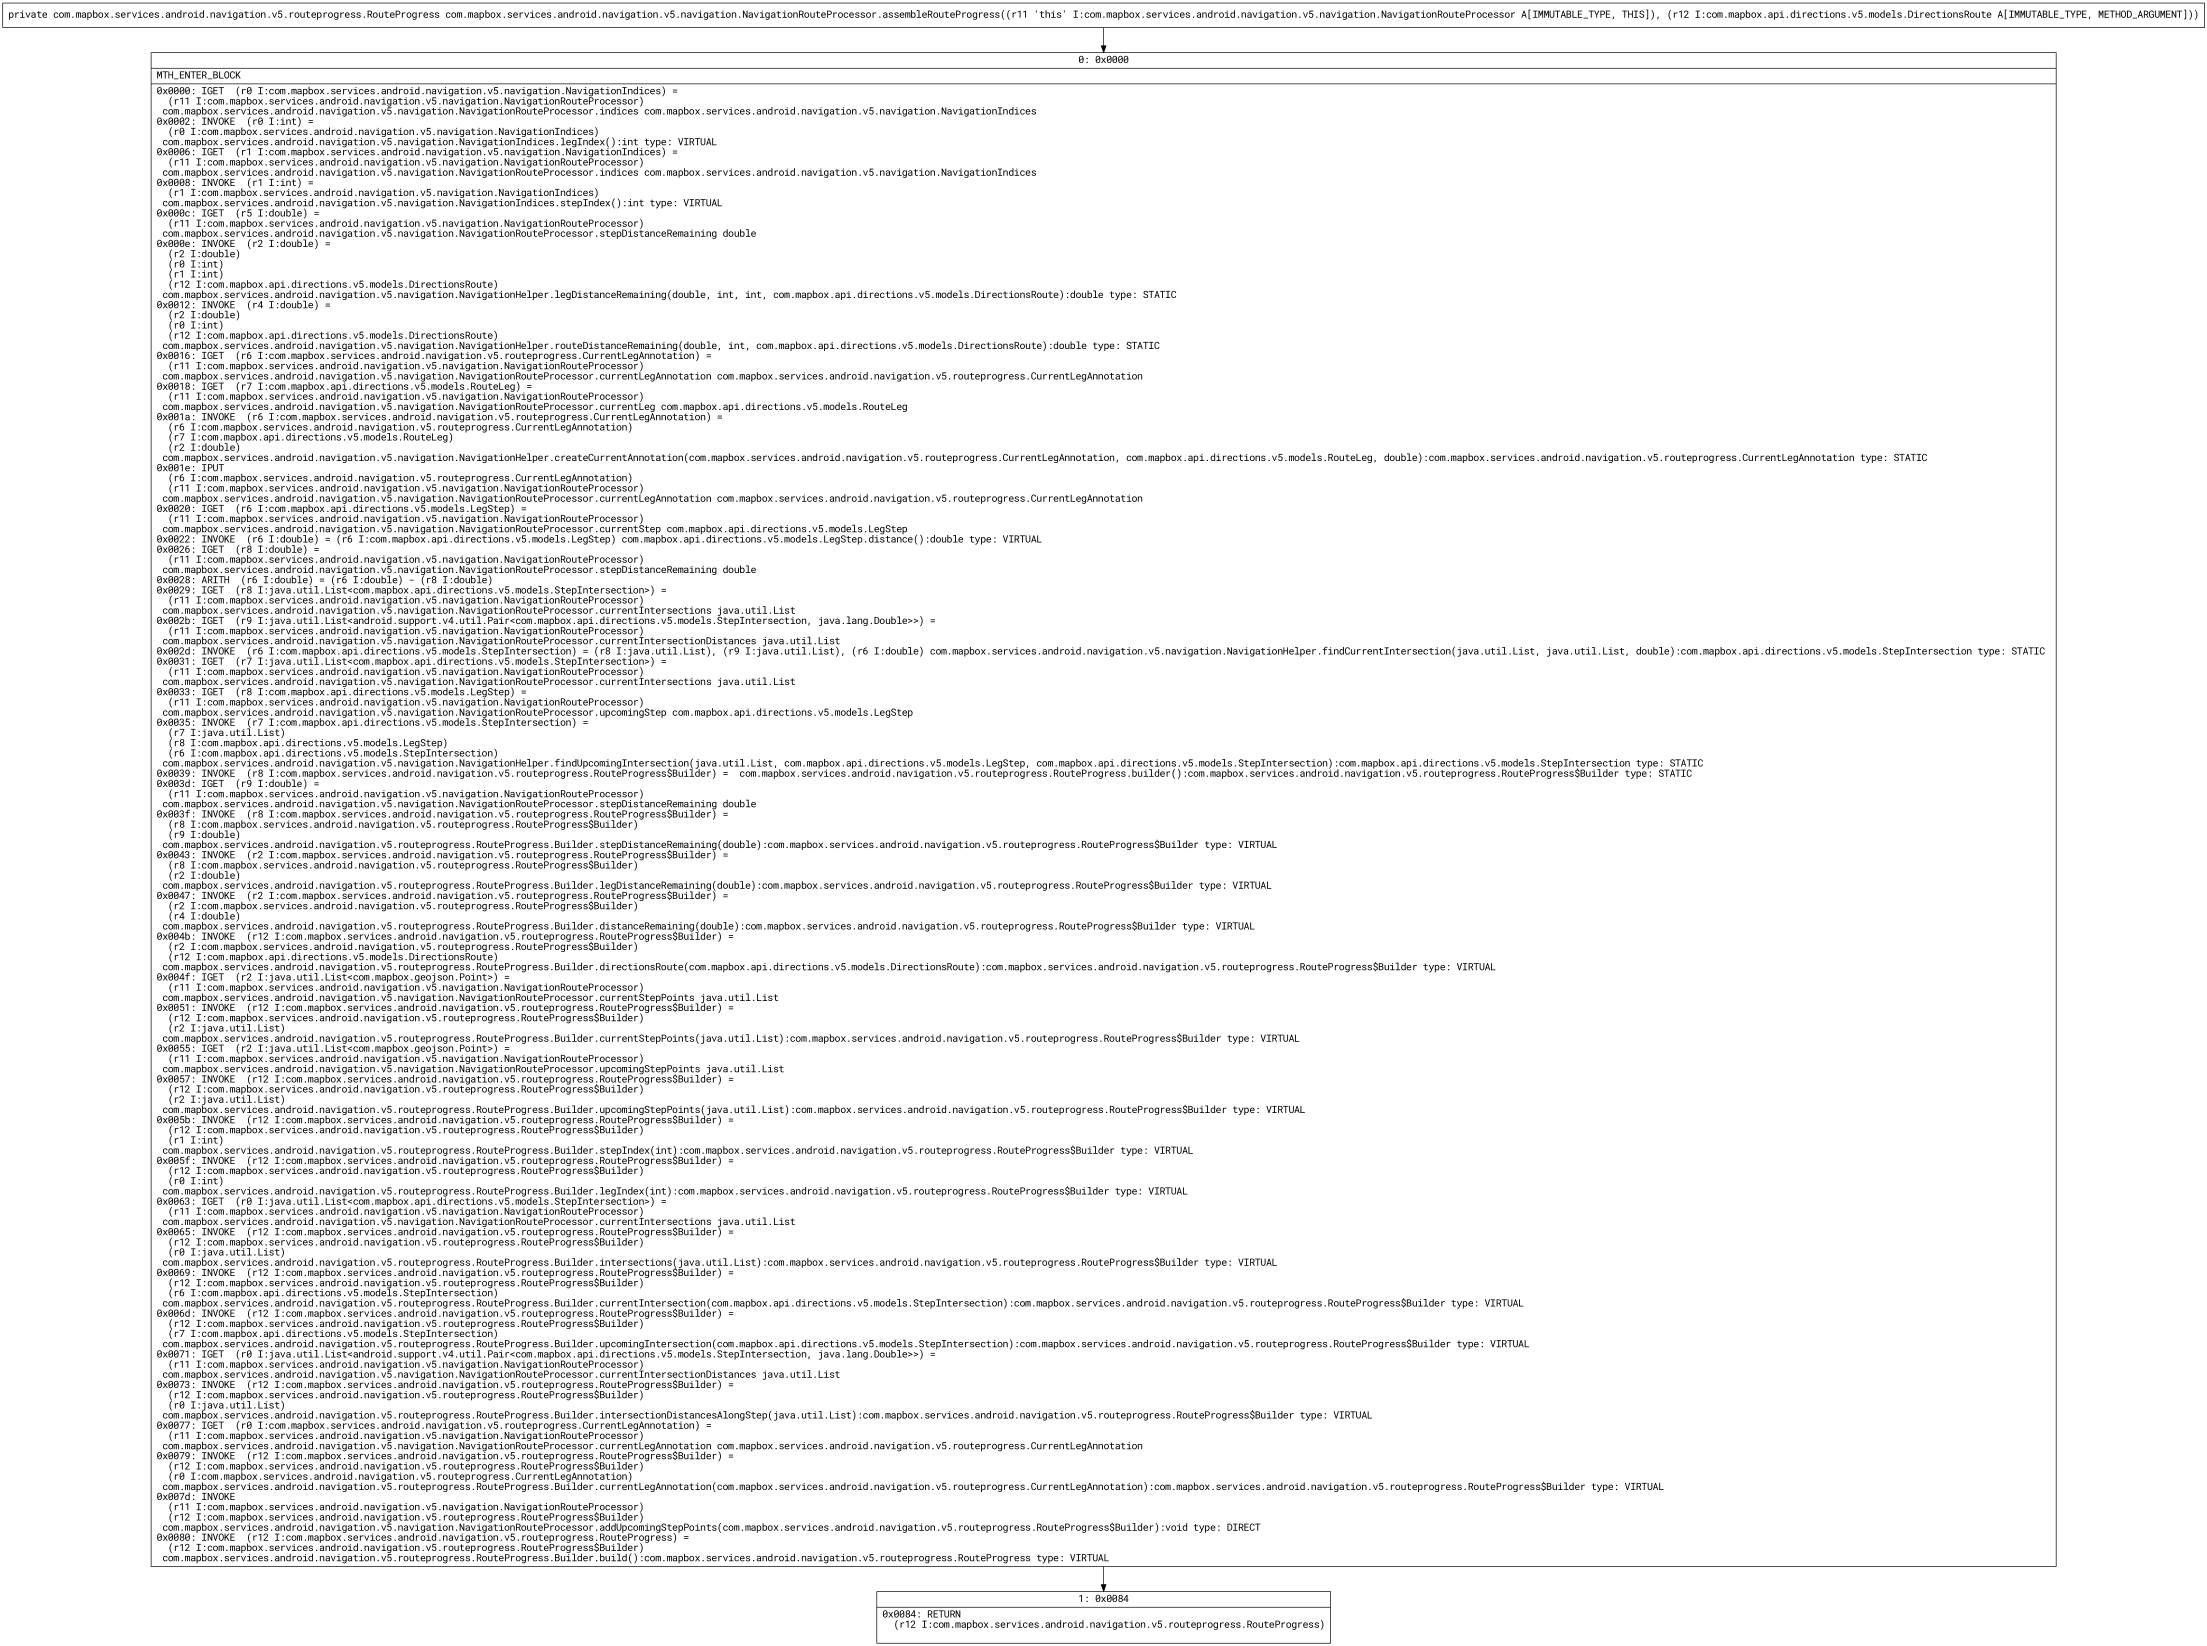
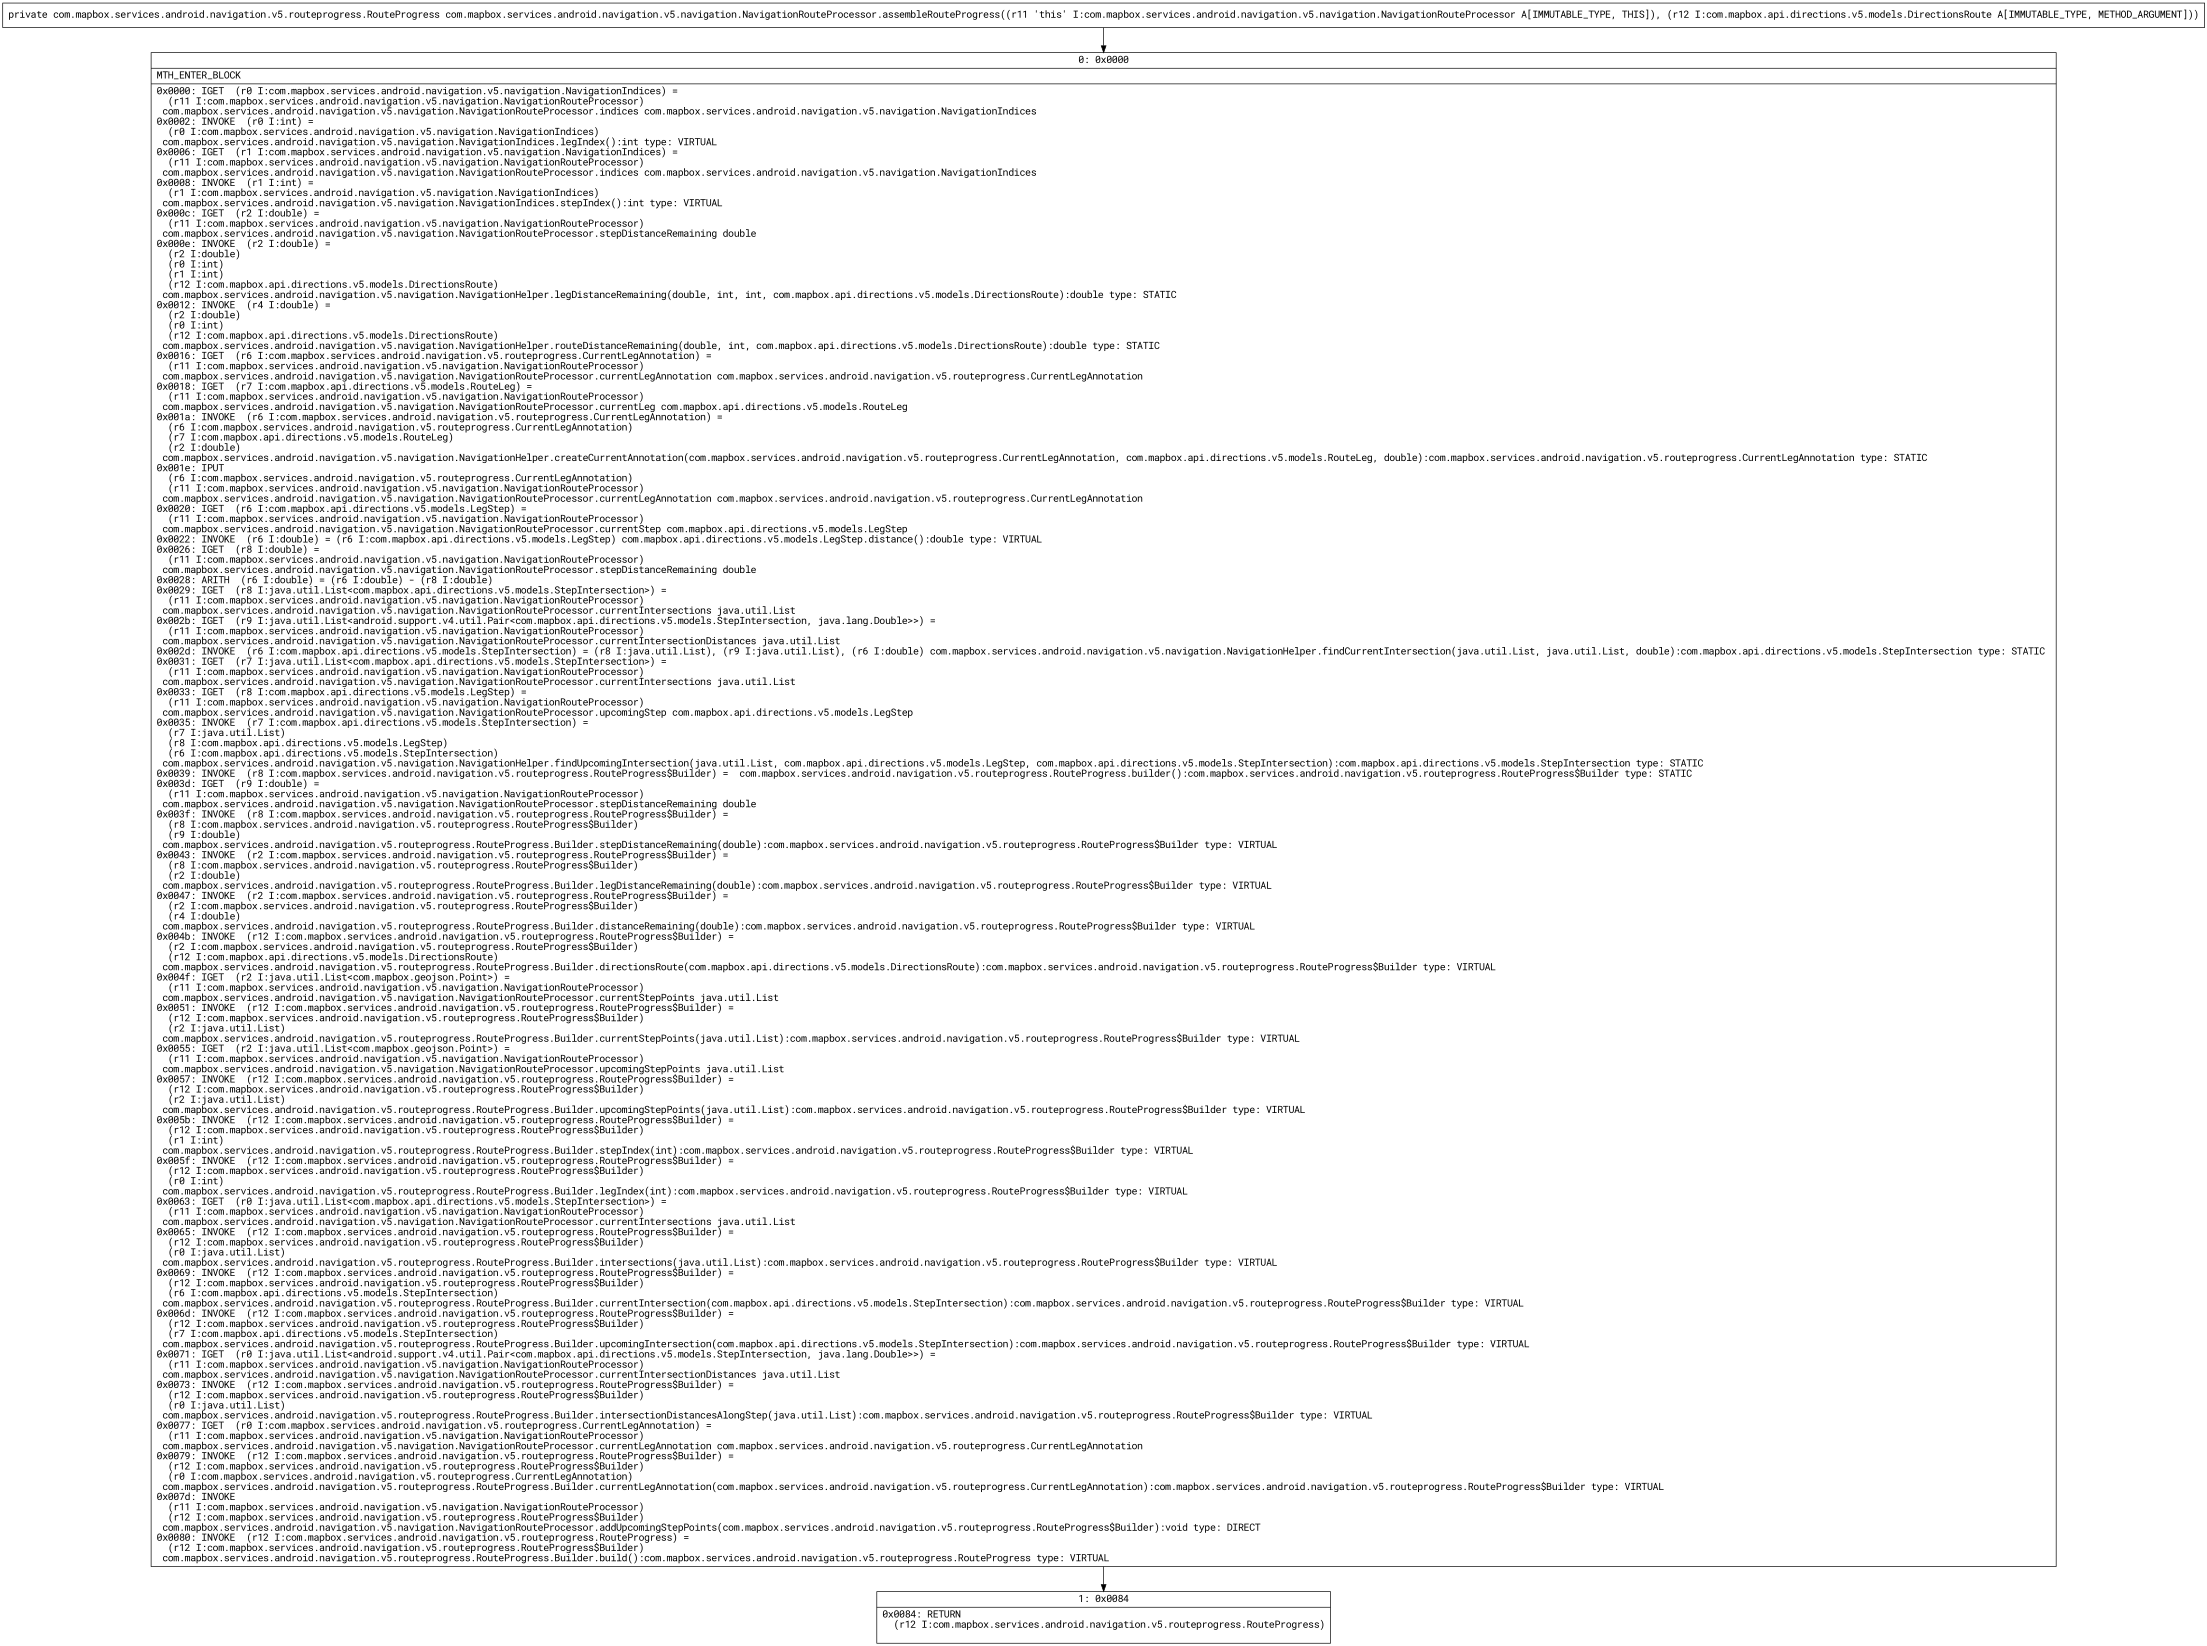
node "0: 0x0000": text "0x000c: IGET  (r5 I:double) =" -> "0x000c: IGET  (r2 I:double) ="
